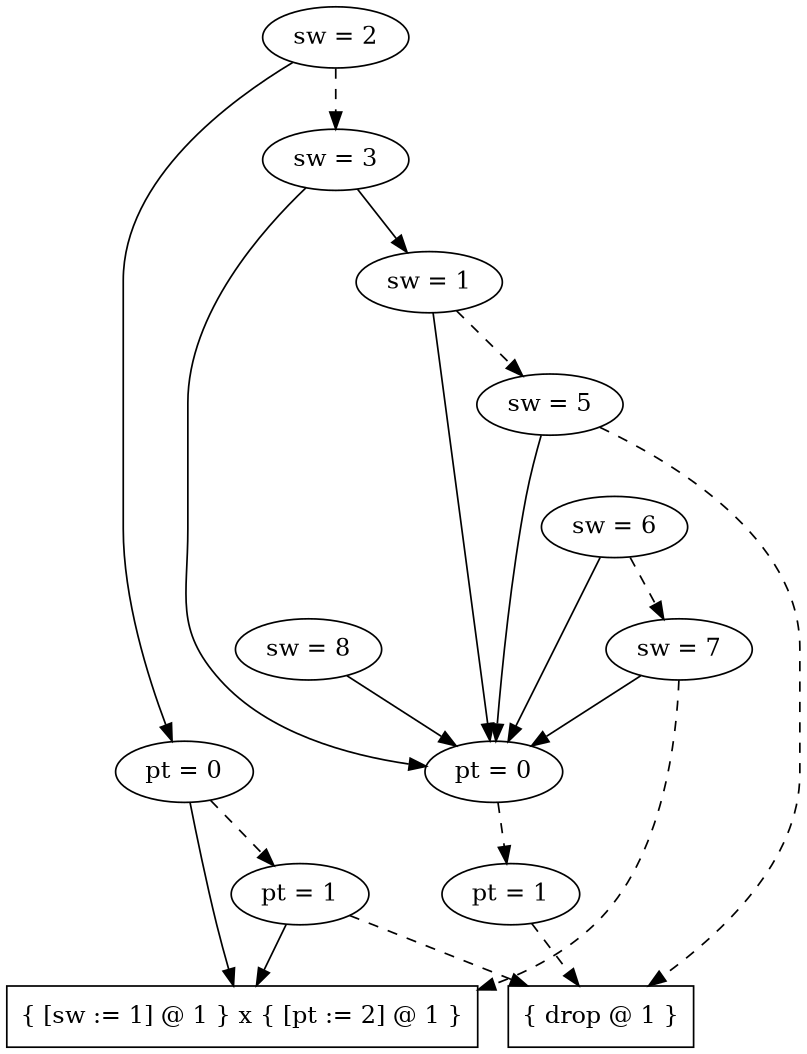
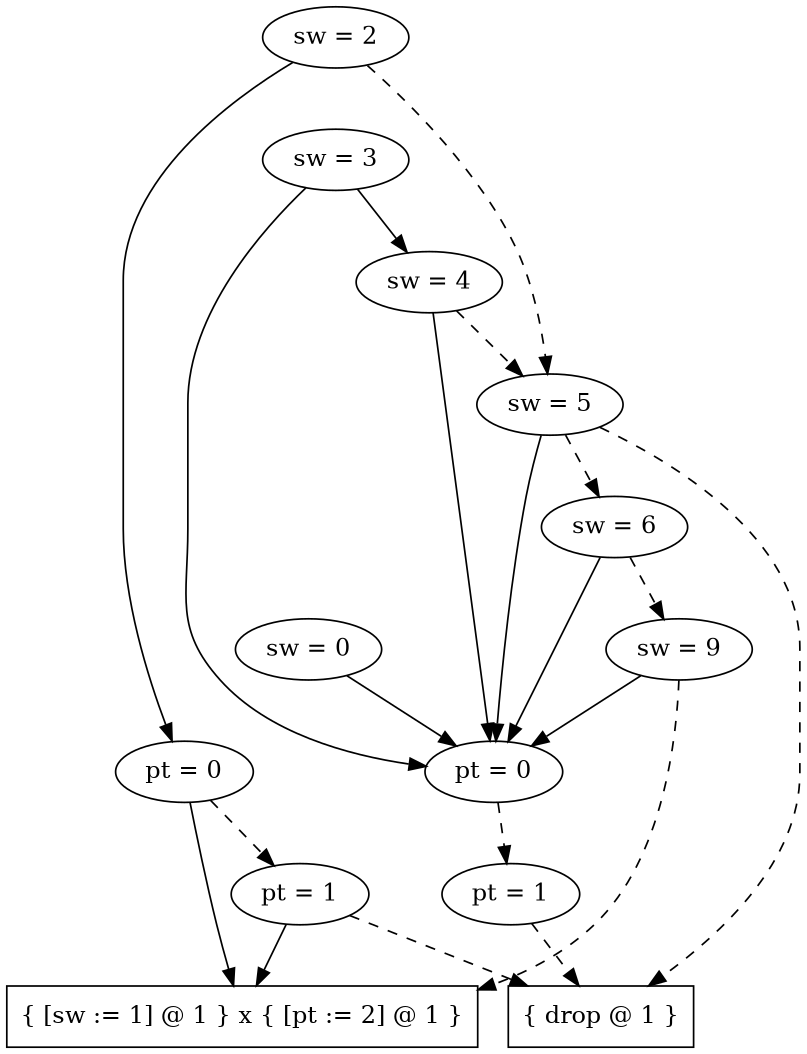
edge "sw = 2" -> "sw = 3": now "sw = 2" -> "sw = 5"
node "sw = 1": label "sw = 1" -> "sw = 4"
edge "sw = 5" -> "sw = 6": added
node "sw = 8": label "sw = 8" -> "sw = 0"
node "sw = 7": label "sw = 7" -> "sw = 9"
